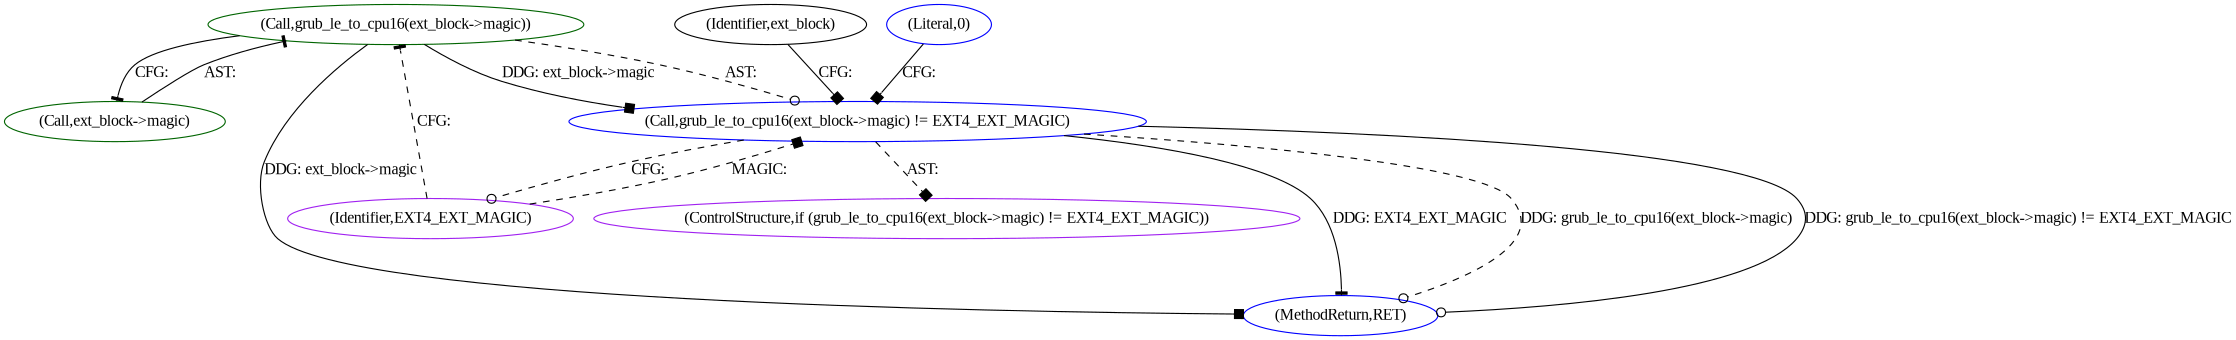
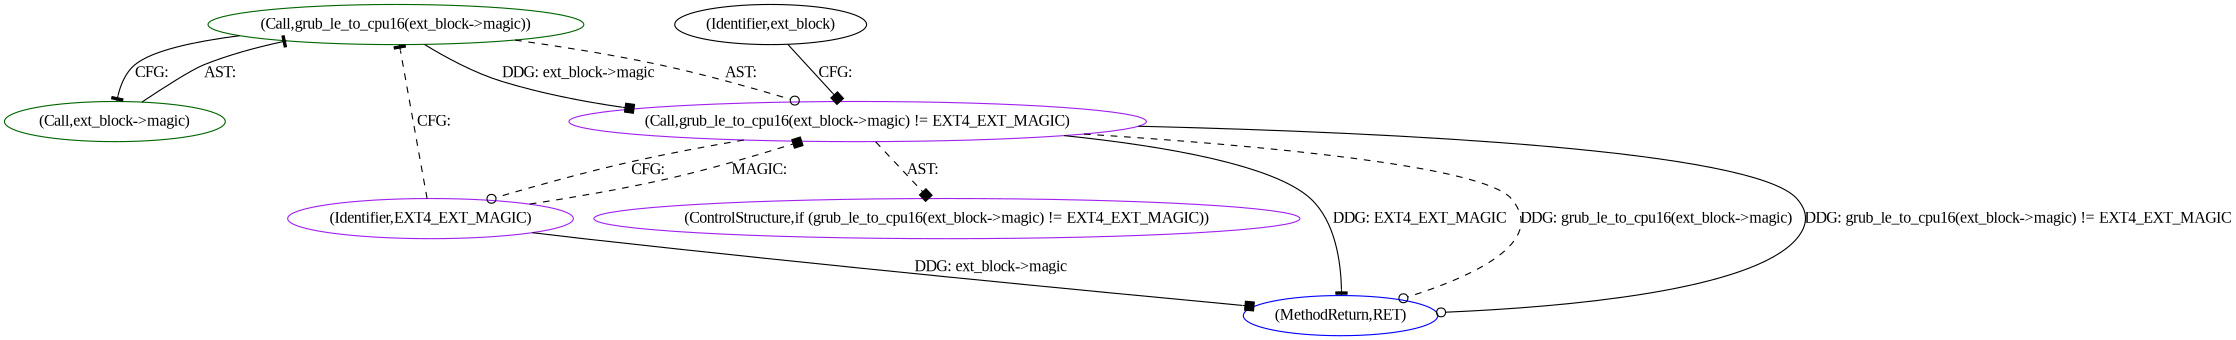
node "(Literal,0)": removed
node "(Call,grub_le_to_cpu16(ext_block->magic) != EXT4_EXT_MAGIC)": color blue -> purple
edge "(Call,grub_le_to_cpu16(ext_block->magic))" -> "(MethodReturn,RET)": now "(Identifier,EXT4_EXT_MAGIC)" -> "(MethodReturn,RET)"
